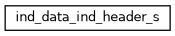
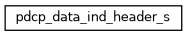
node "ind_data_ind_header_s": label "ind_data_ind_header_s" -> "pdcp_data_ind_header_s"
